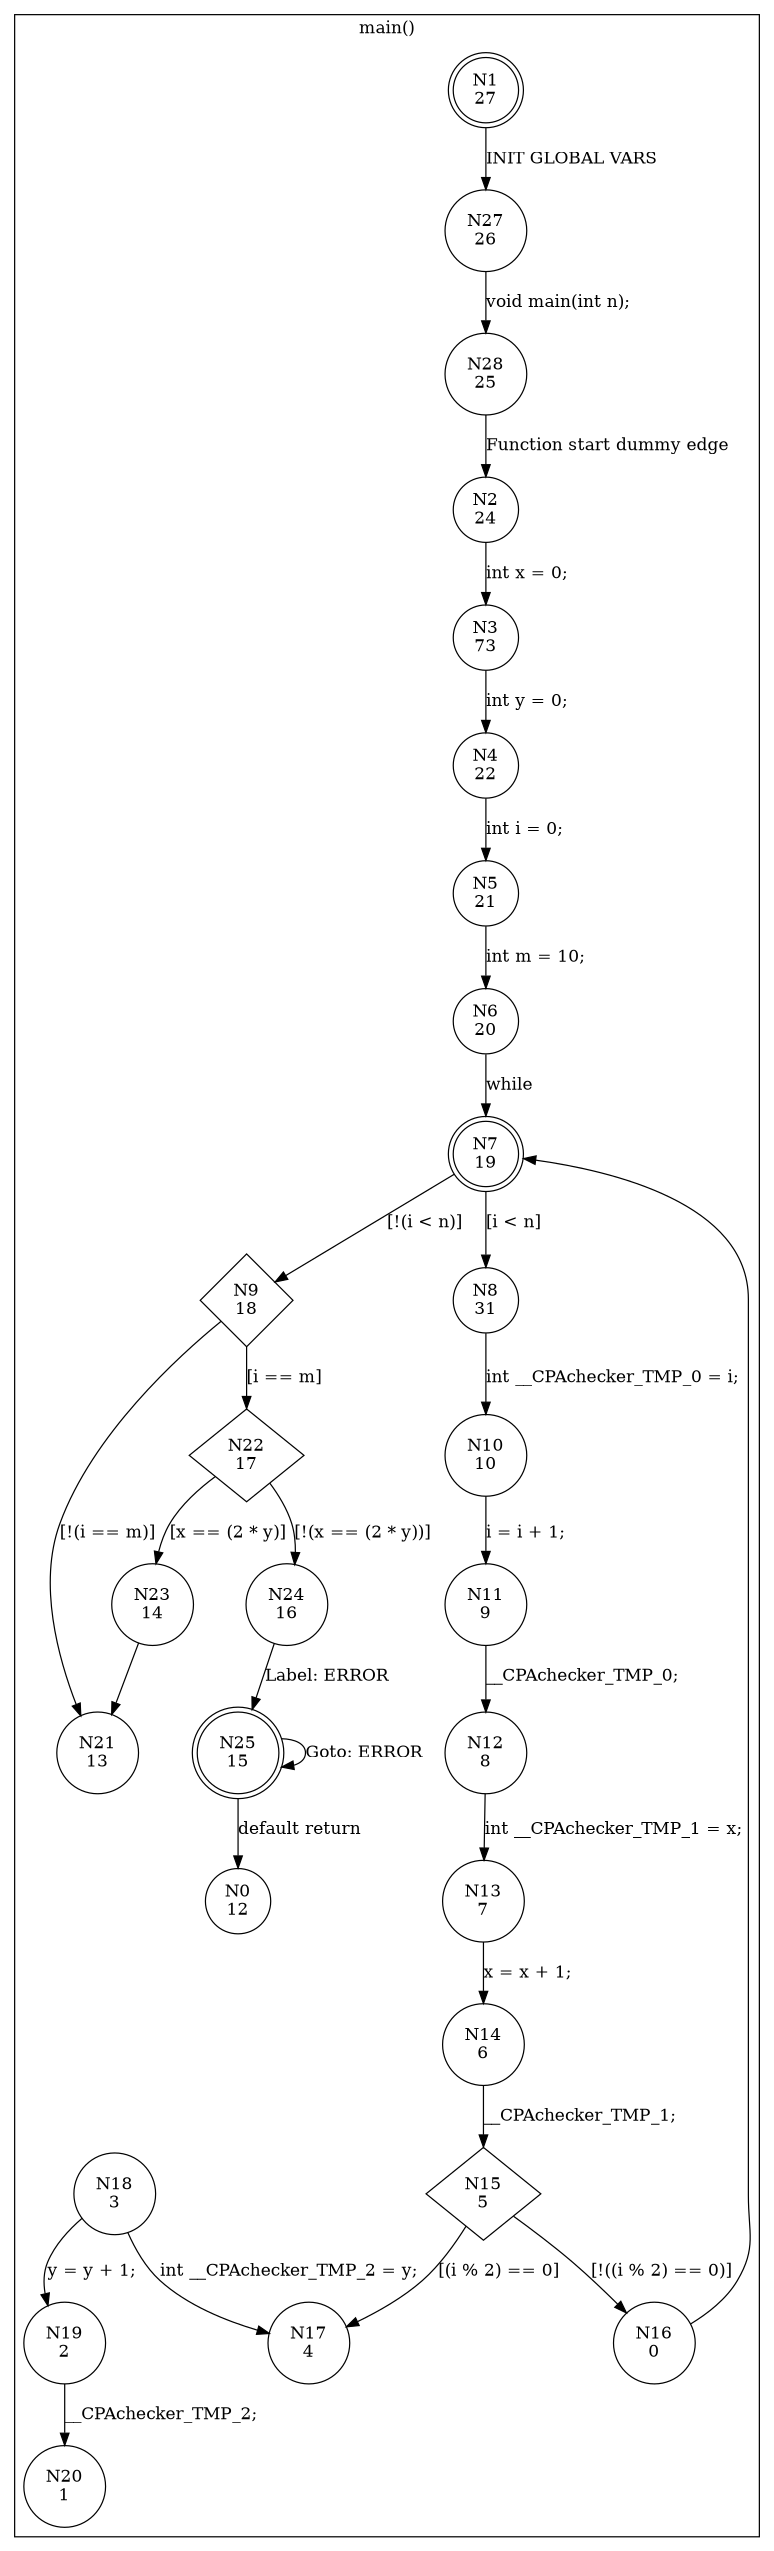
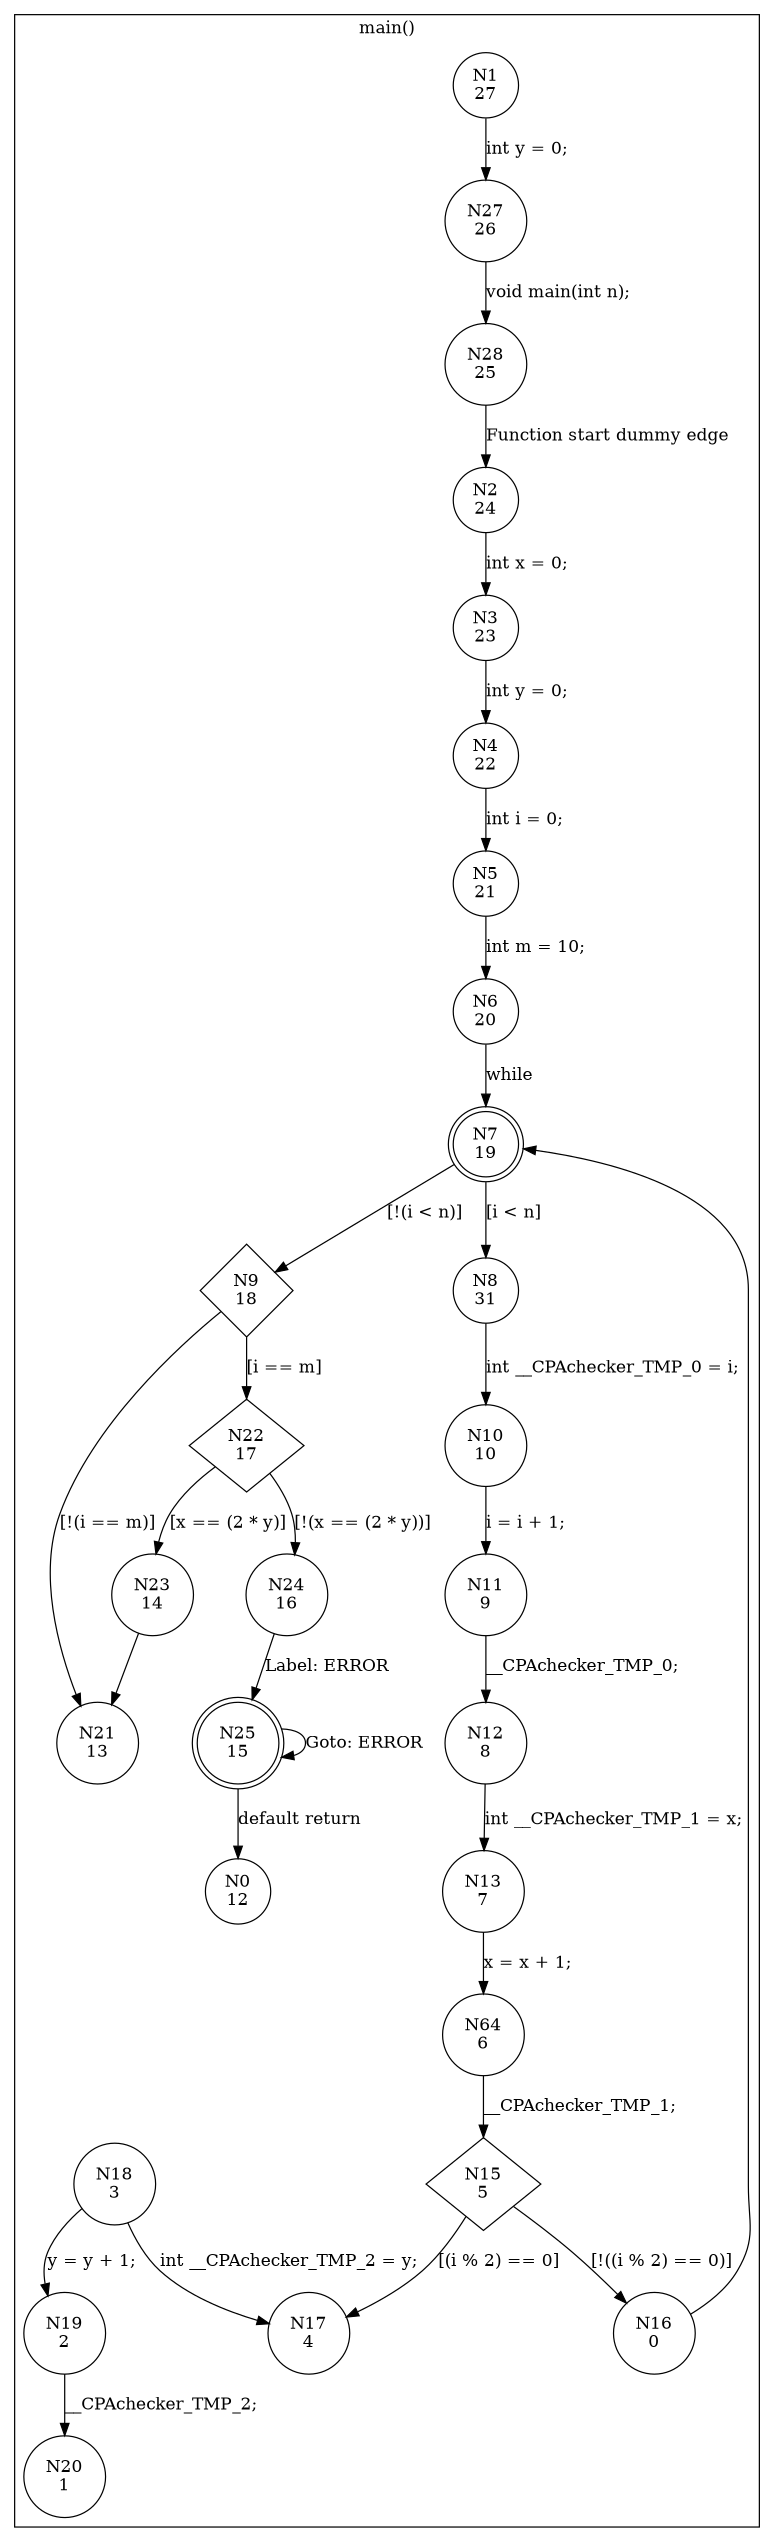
node "N1 27": shape doublecircle -> circle
edge "N1 27" -> "N27 26": label "INIT GLOBAL VARS" -> "int y = 0;"
node "N3 73": label "N3 73" -> "N3 23"
node "N14 6": label "N14 6" -> "N64 6"
